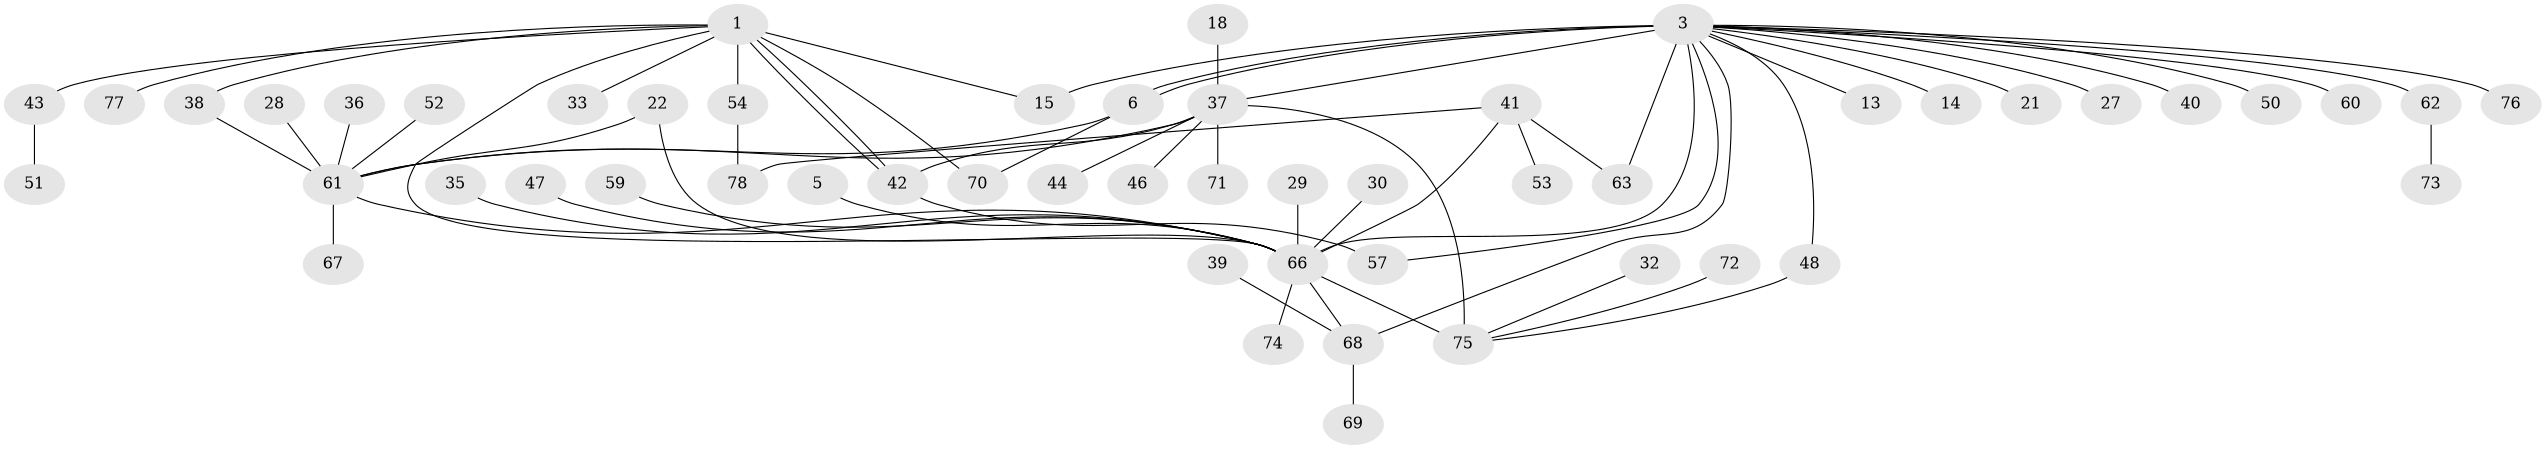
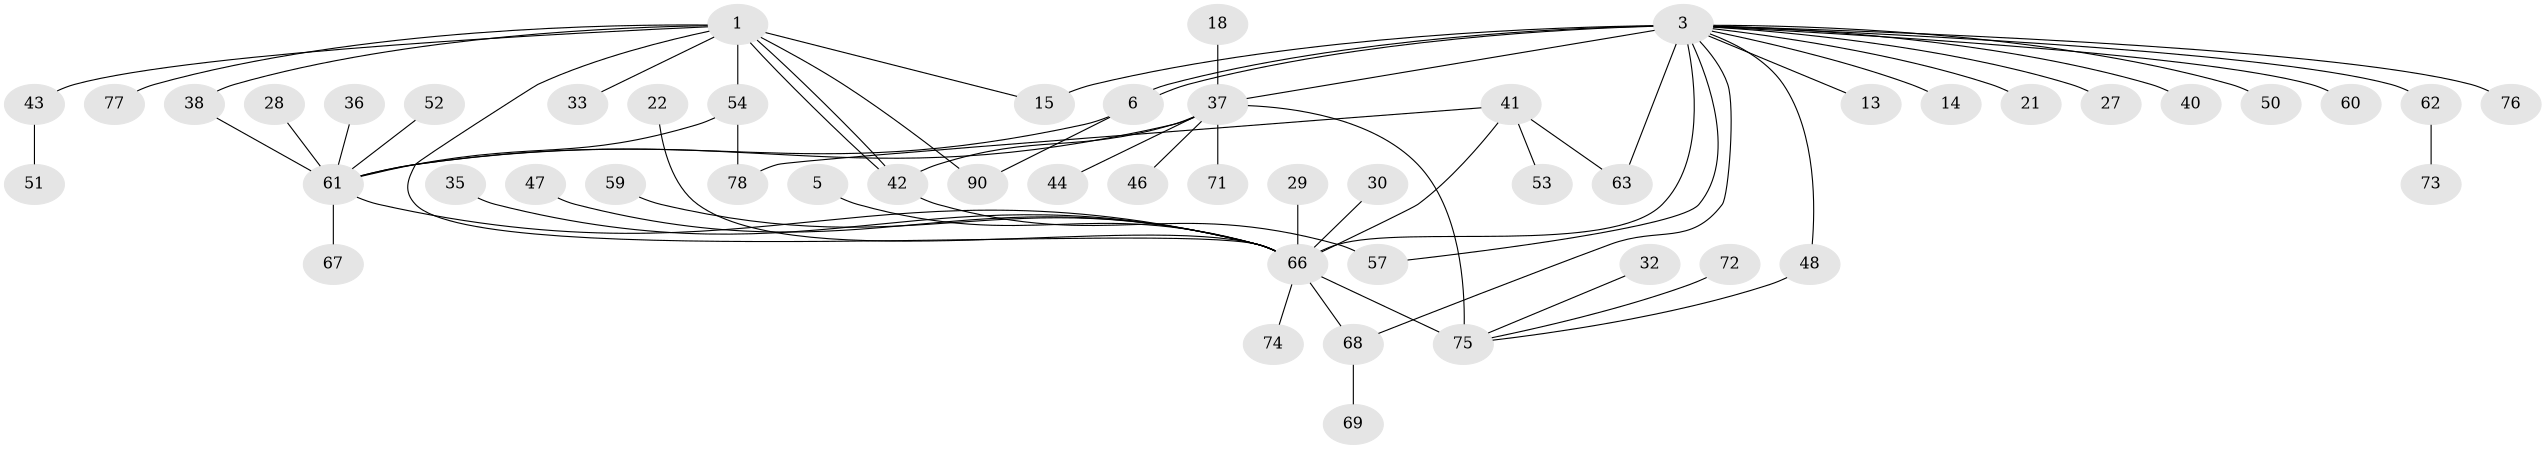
edge "22" -- "61": now "54" -- "61"
node "70": label "70" -> "90"
node "39": removed
